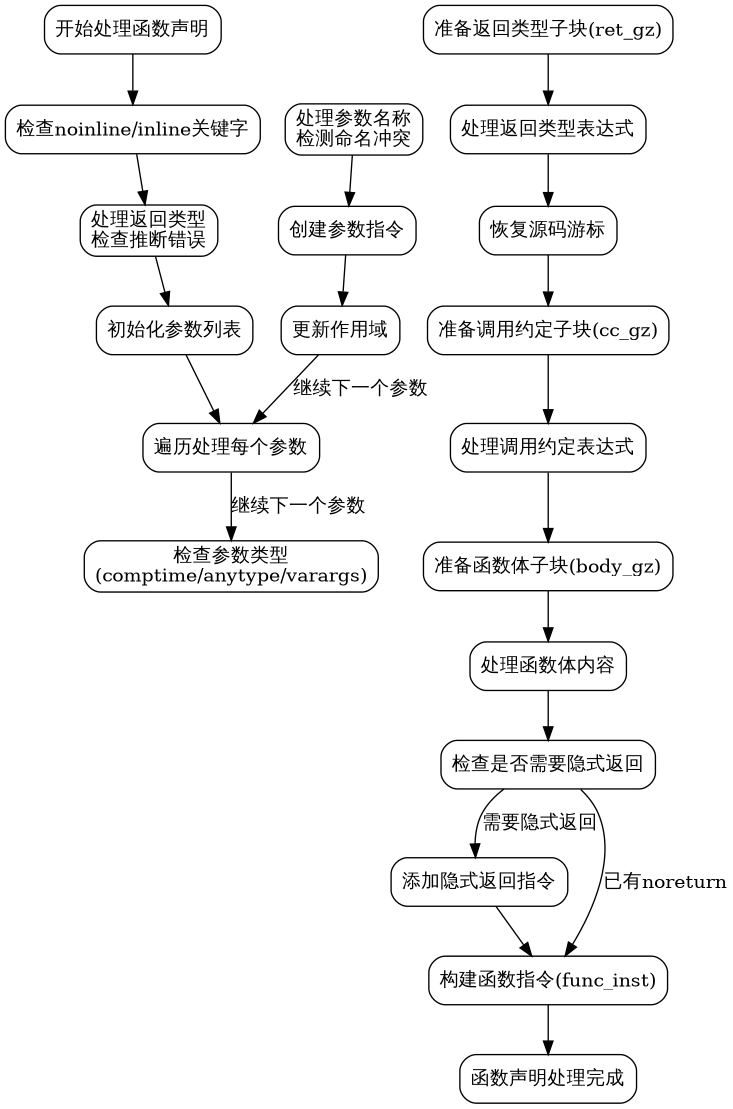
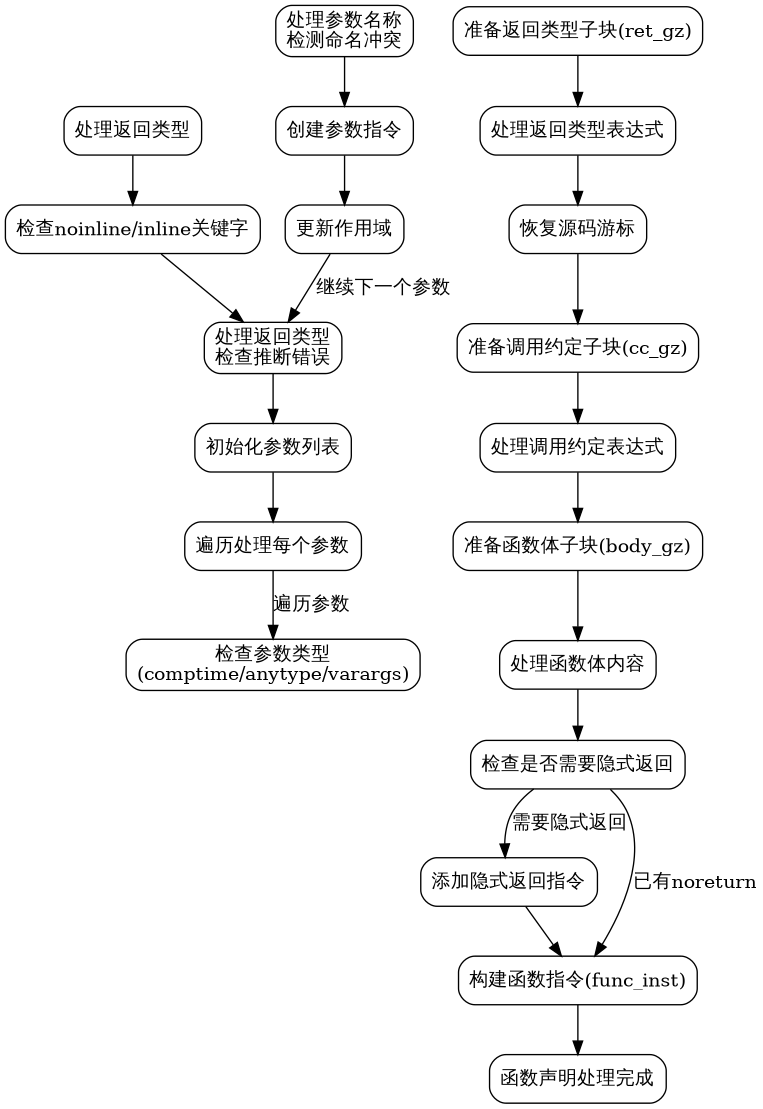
node "开始处理函数声明": label "开始处理函数声明" -> "处理返回类型"
edge "更新作用域" -> "遍历处理每个参数": now "更新作用域" -> "处理返回类型 检查推断错误"
edge "遍历处理每个参数" -> "检查参数类型 (comptime/anytype/varargs)": label "继续下一个参数" -> "遍历参数"
